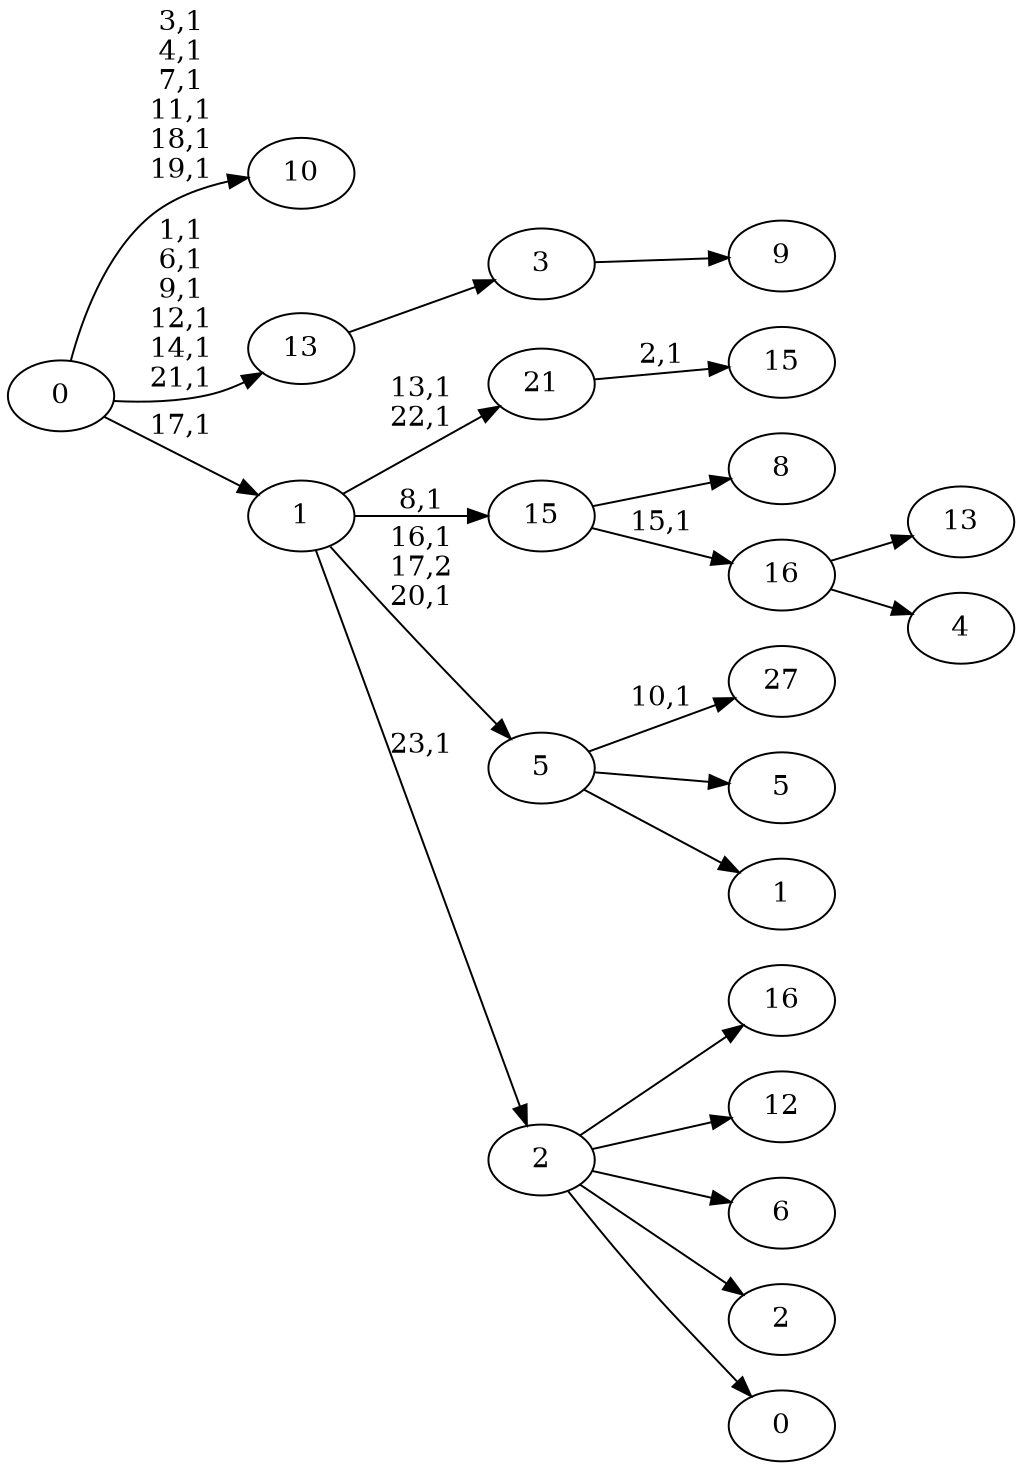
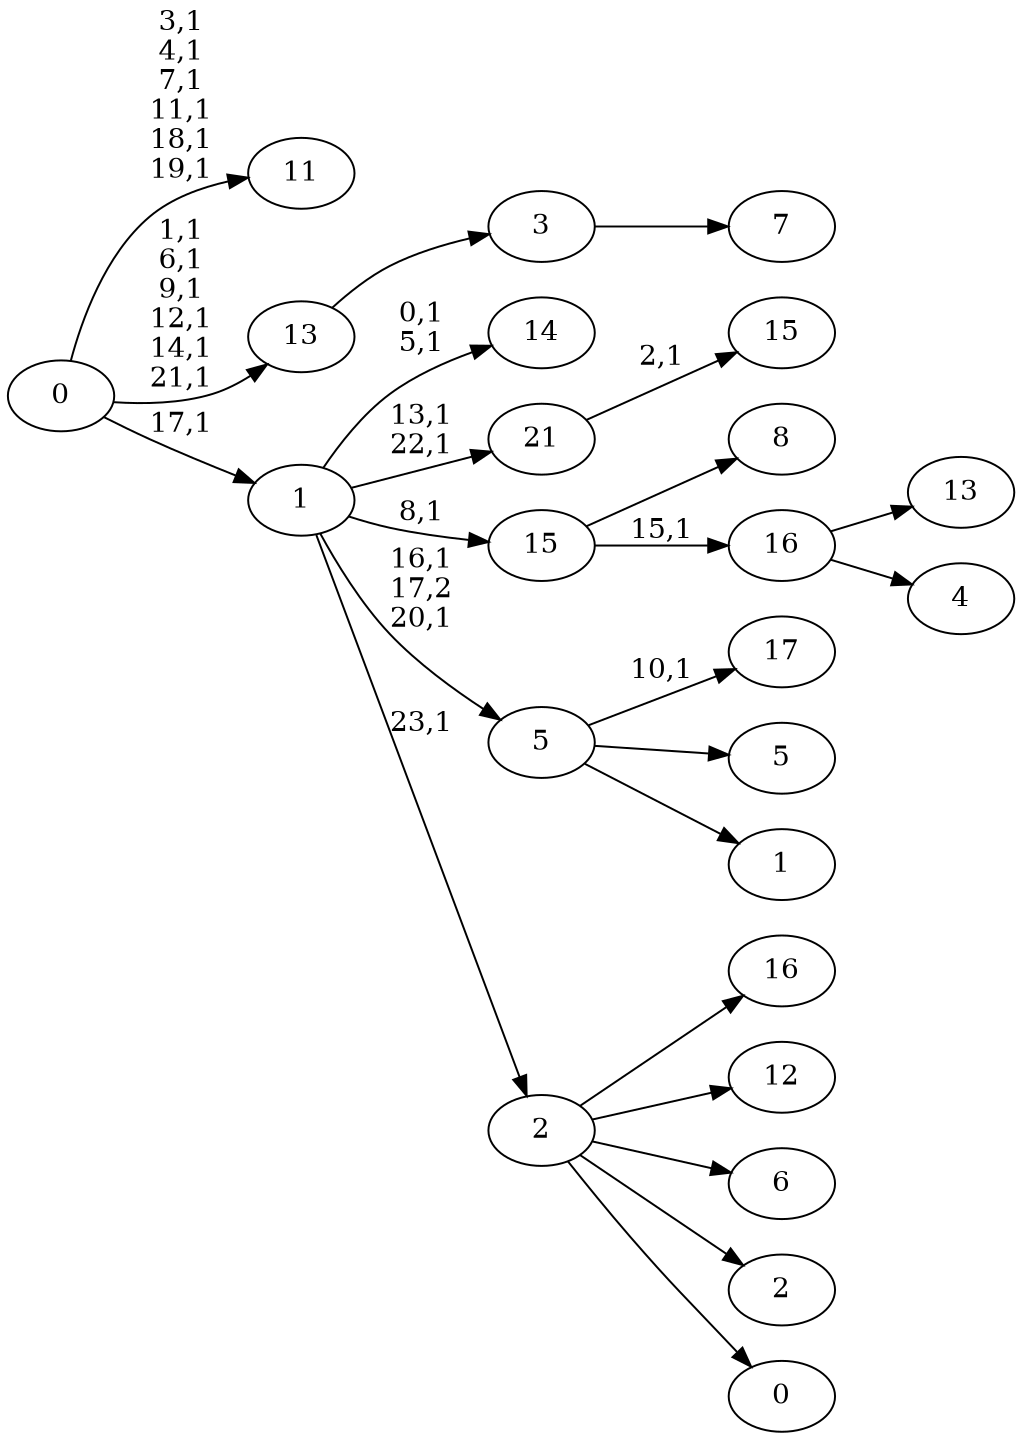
node "10": label "10" -> "11"
node "9": label "9" -> "7"
node "14": added
node "27": label "27" -> "17"
